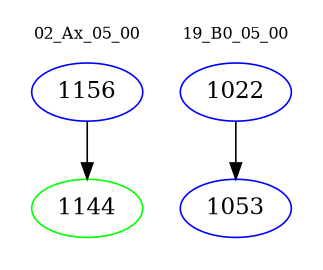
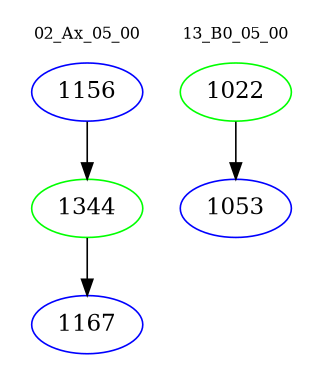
cluster "19_B0_05_00": label "19_B0_05_00" -> "13_B0_05_00"
node "1022": color blue -> green
node "1144": label "1144" -> "1344"
node "1167": added
